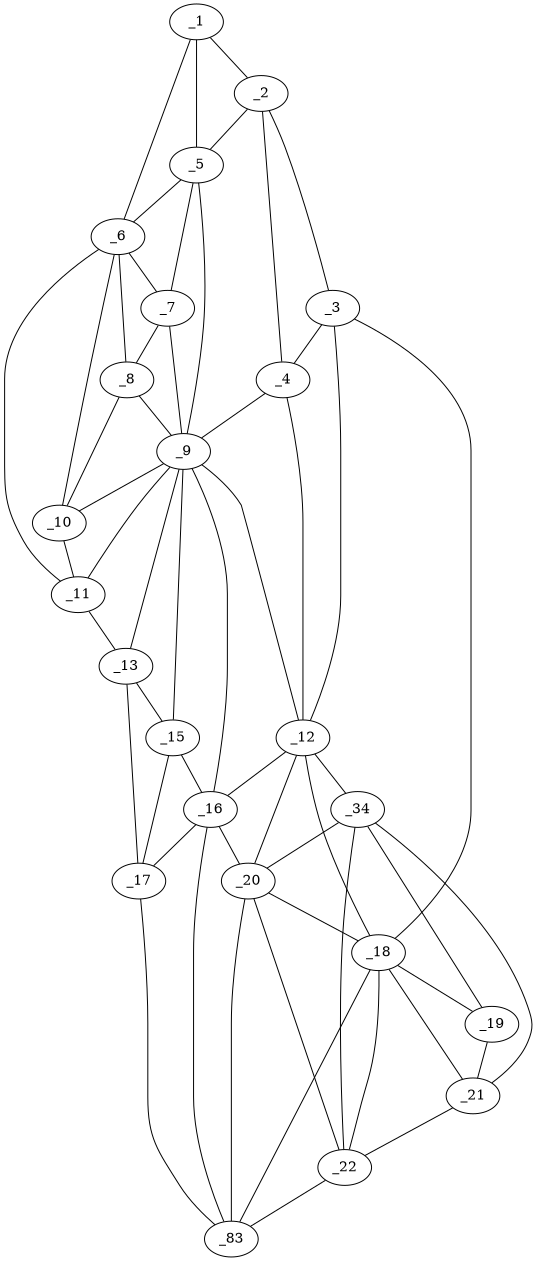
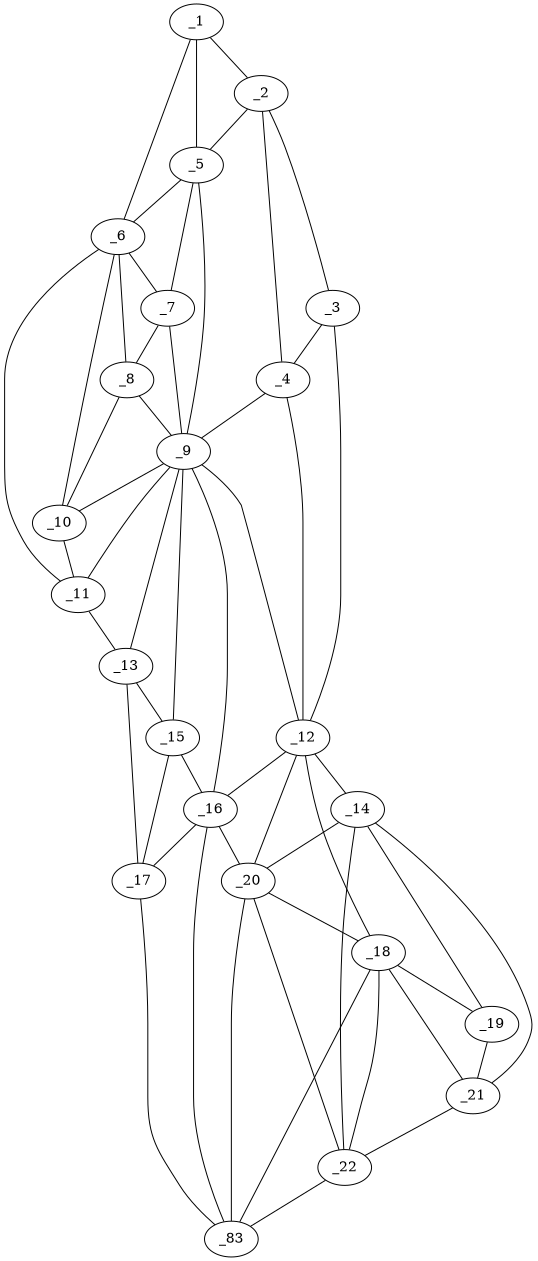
edge "_3" -- "_18": removed
node "_34": label "_34" -> "_14"
